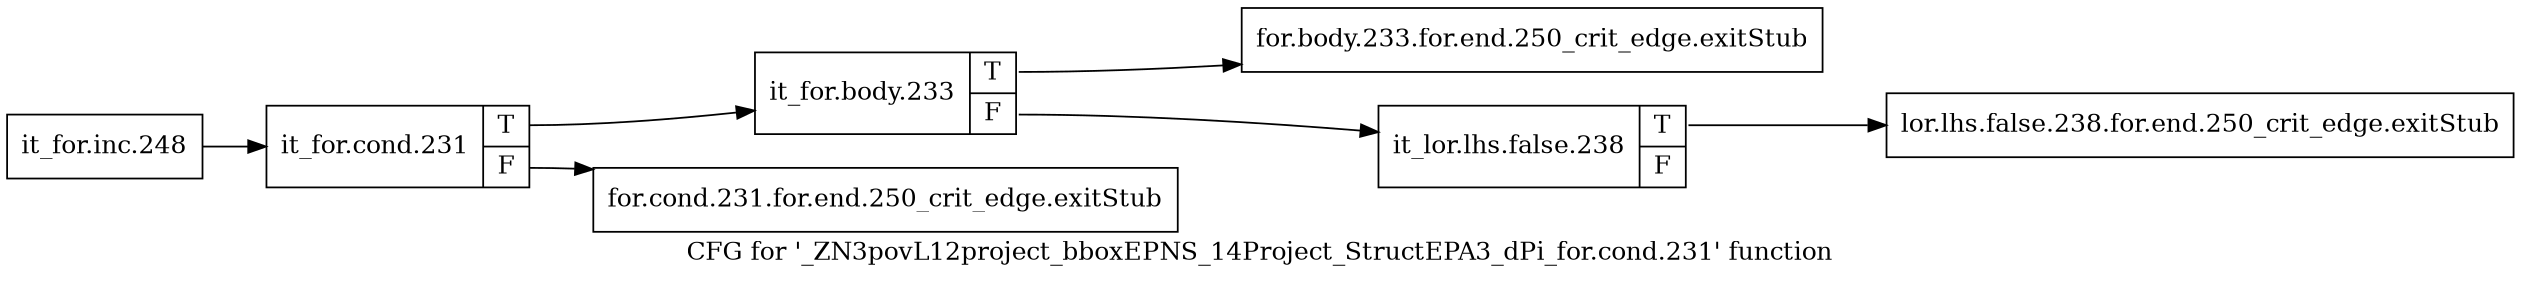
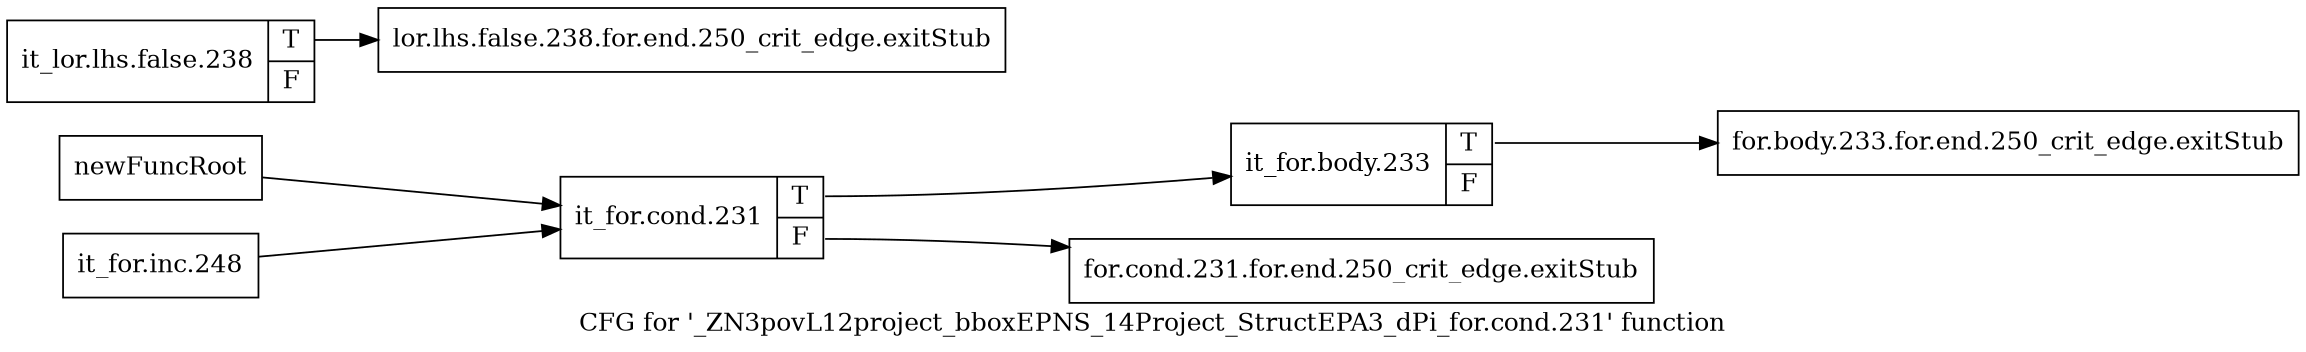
edge "it_for.body.233" -> "it_lor.lhs.false.238": removed
node "newFuncRoot": added
